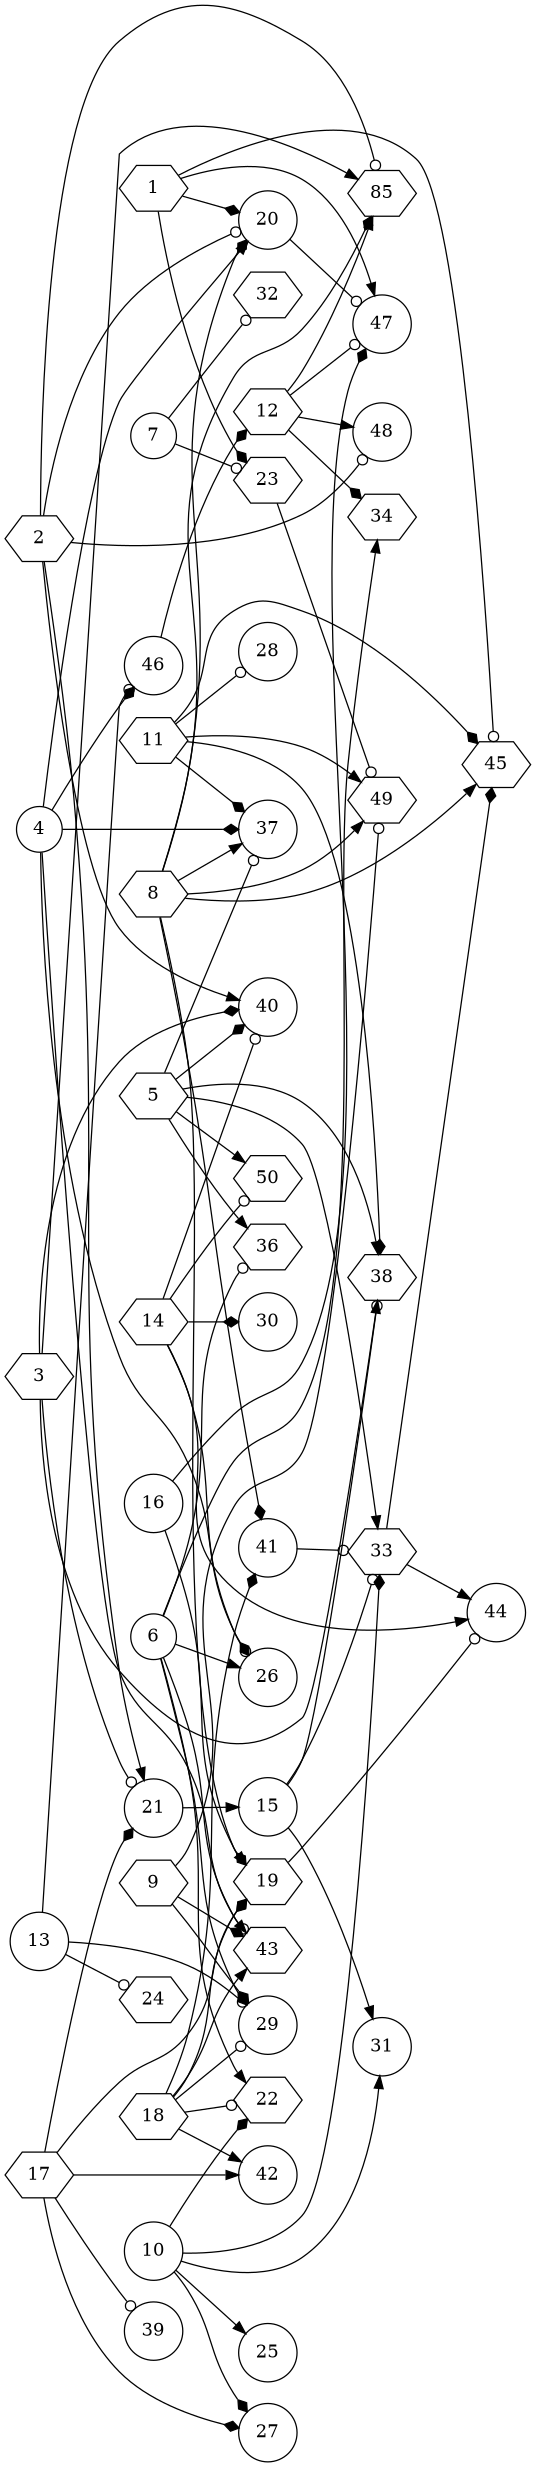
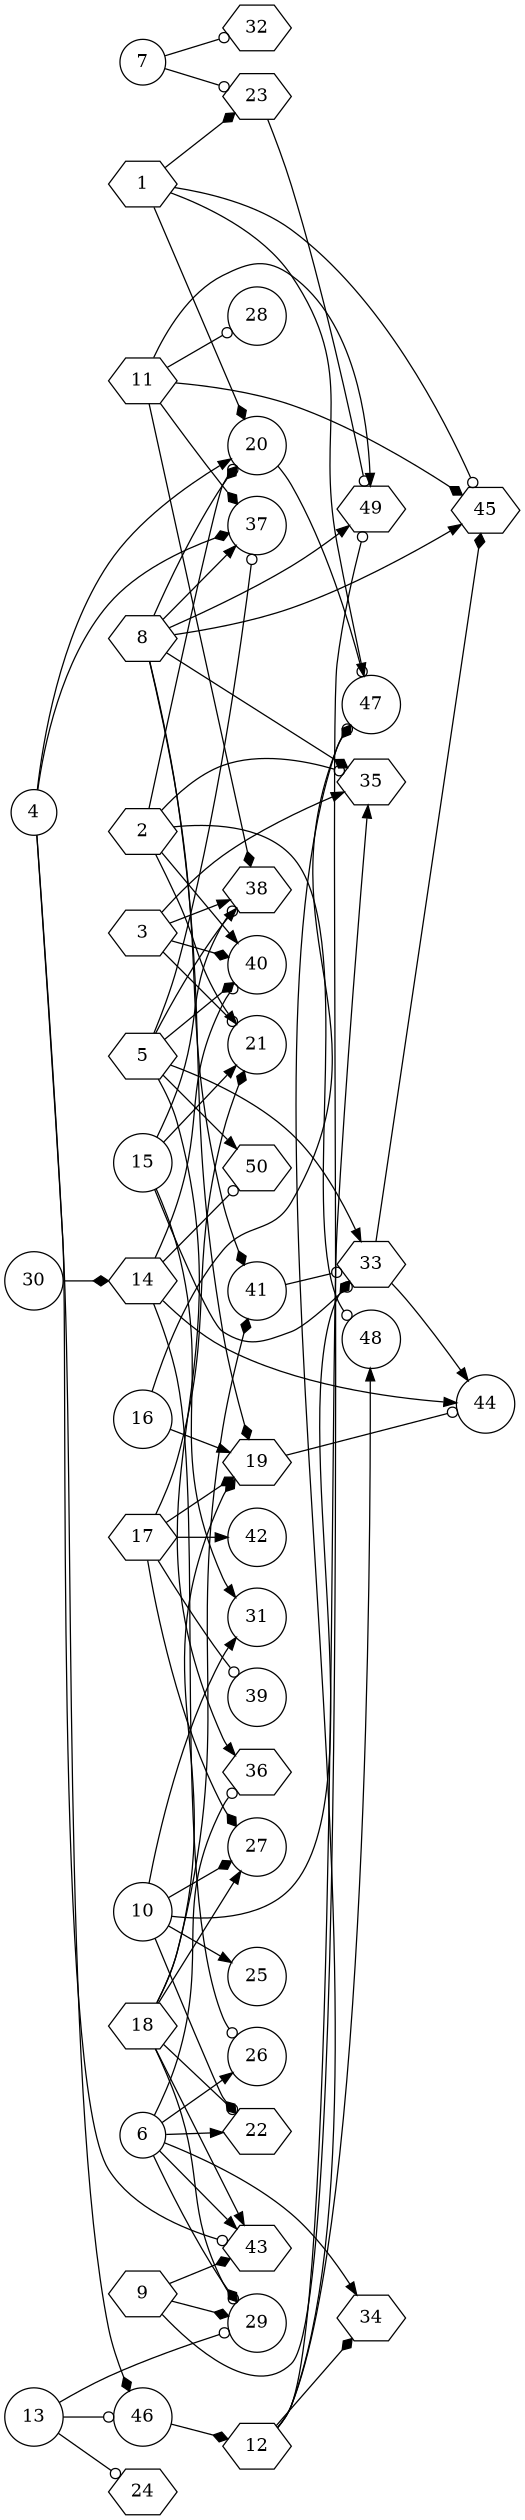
node "85": label "85" -> "35"
edge "4" -> "26": removed
edge "14" -> "30": reversed
edge "21" -> "15": reversed
edge "18" -> "42": now "18" -> "27"
